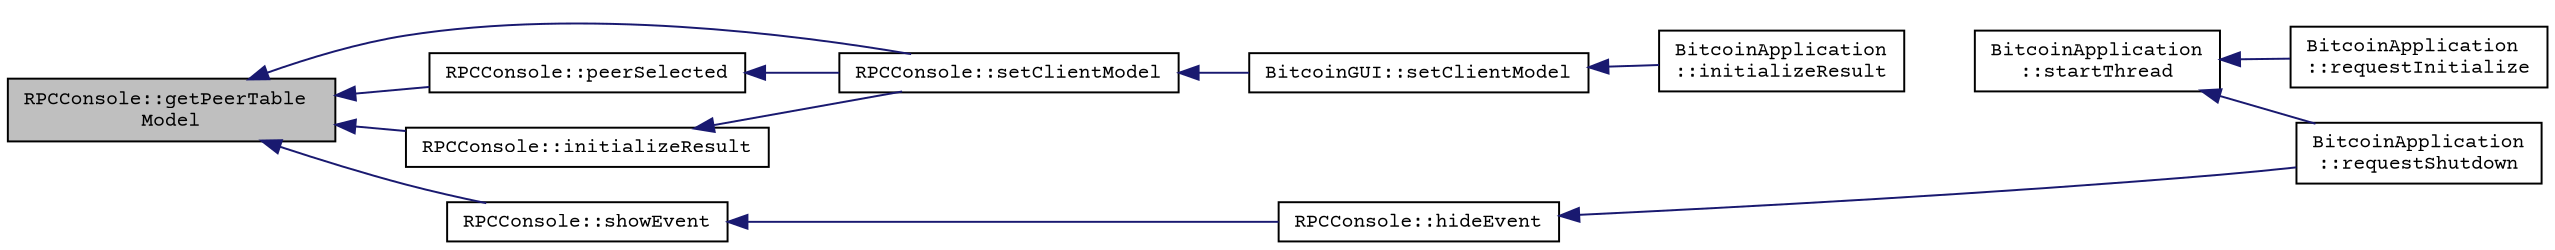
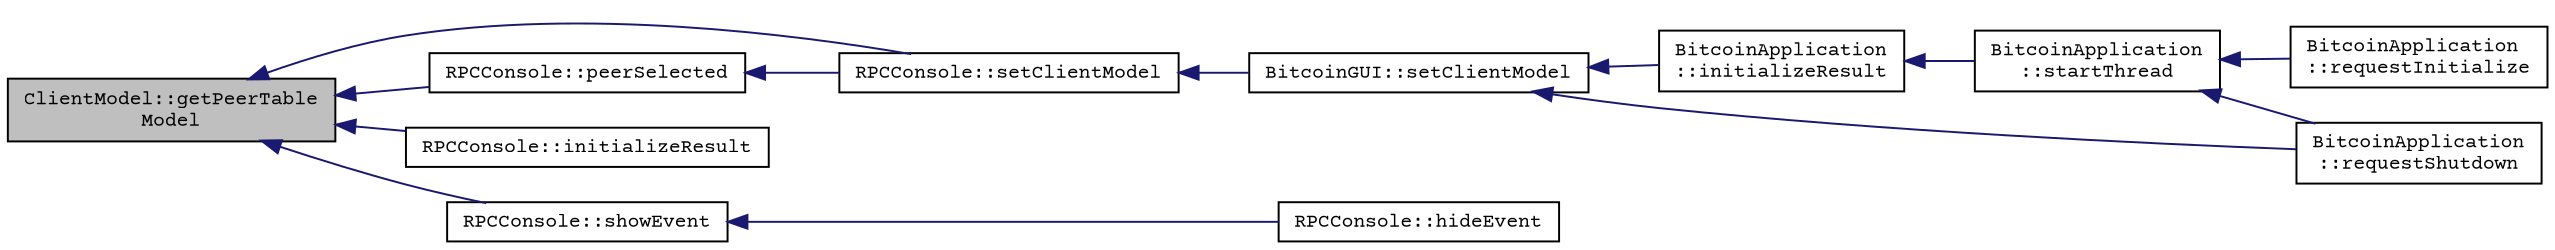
edge "BitcoinApplication ::startThread" -> "BitcoinApplication ::initializeResult": added
edge "RPCConsole::setClientModel" -> "RPCConsole::initializeResult": removed
node "RPCConsole::getPeerTable Model": label "RPCConsole::getPeerTable Model" -> "ClientModel::getPeerTable Model"
edge "BitcoinApplication ::requestShutdown" -> "RPCConsole::hideEvent": now "BitcoinApplication ::requestShutdown" -> "BitcoinGUI::setClientModel"
